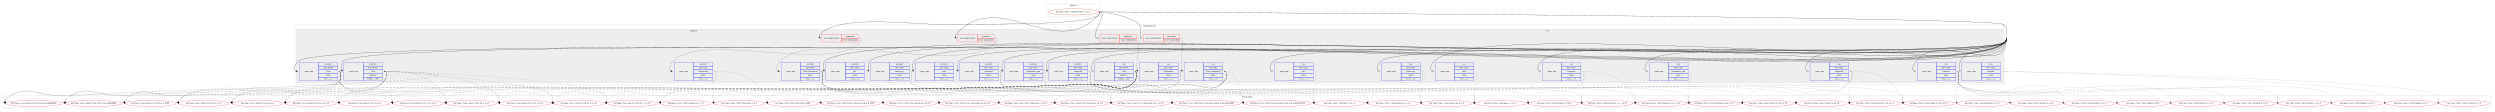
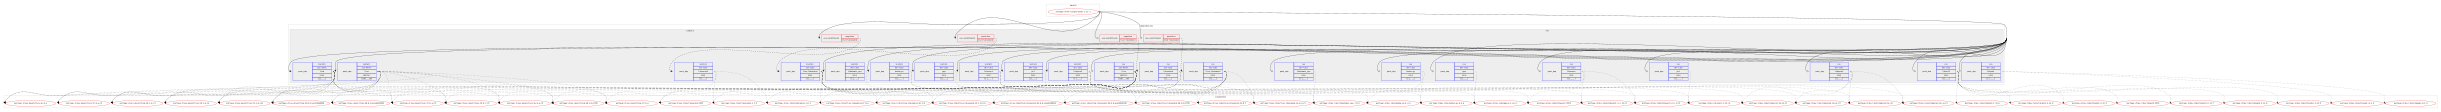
node "portage://dev-libs/libxml2-2.12.7": removed
